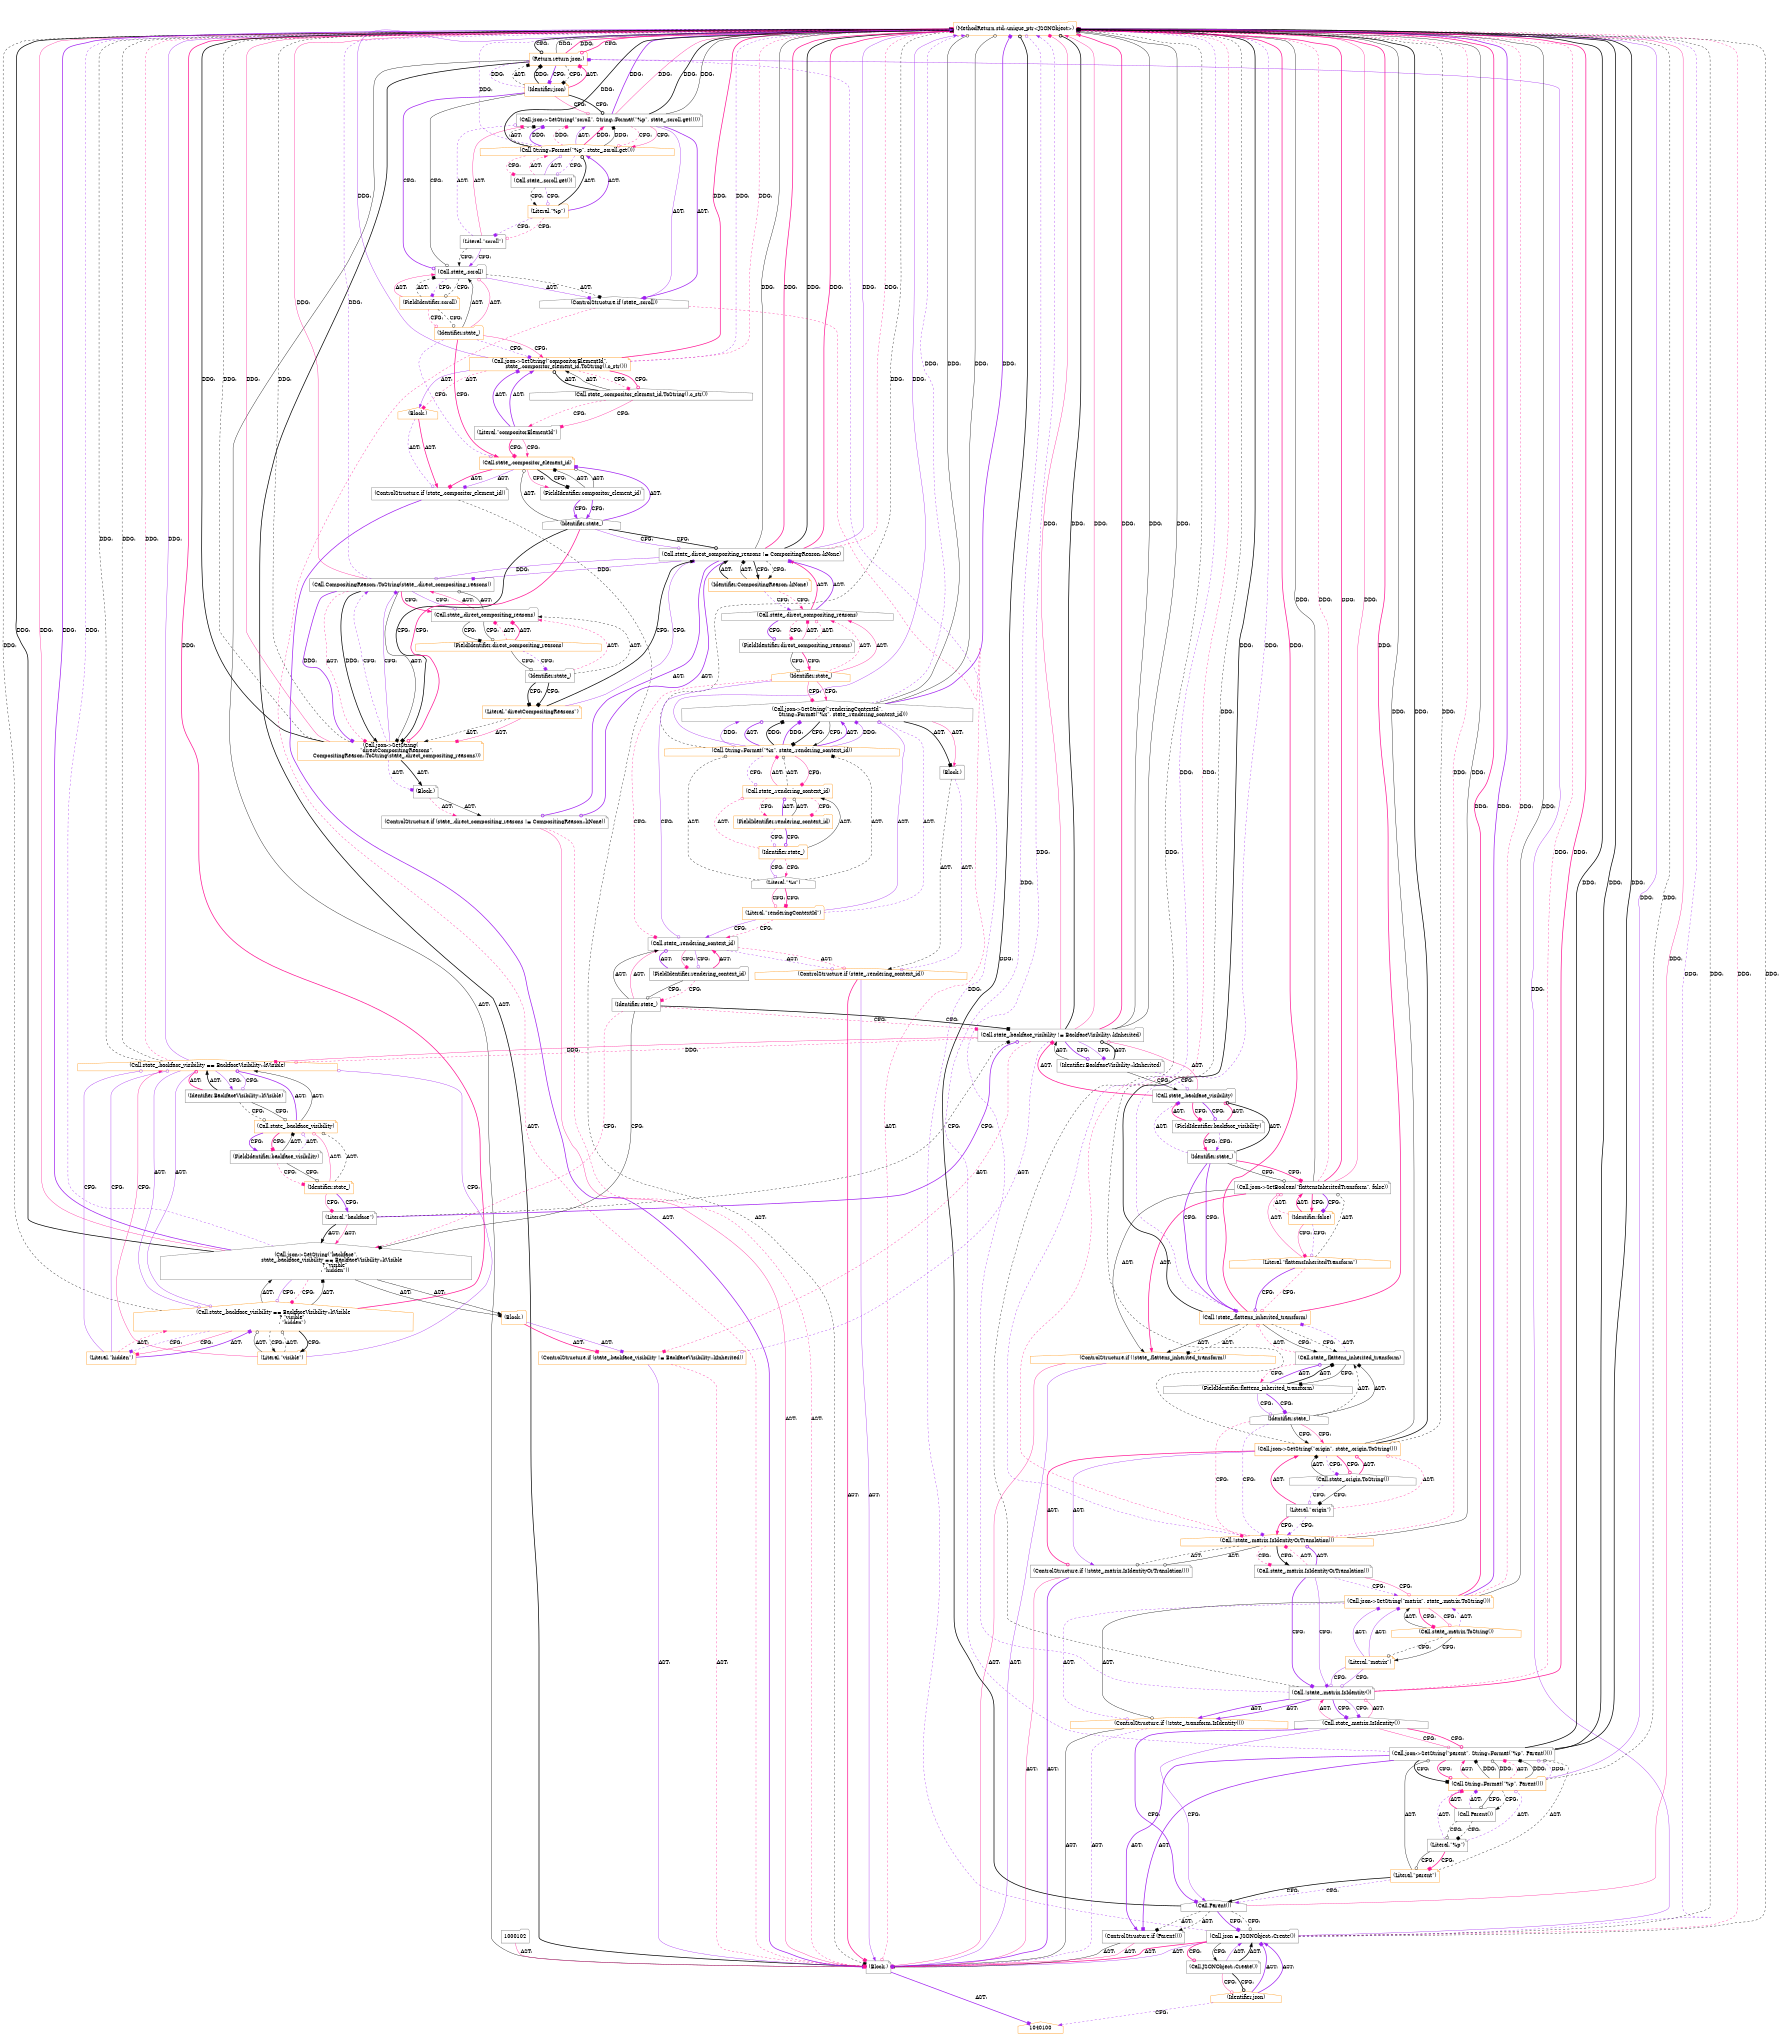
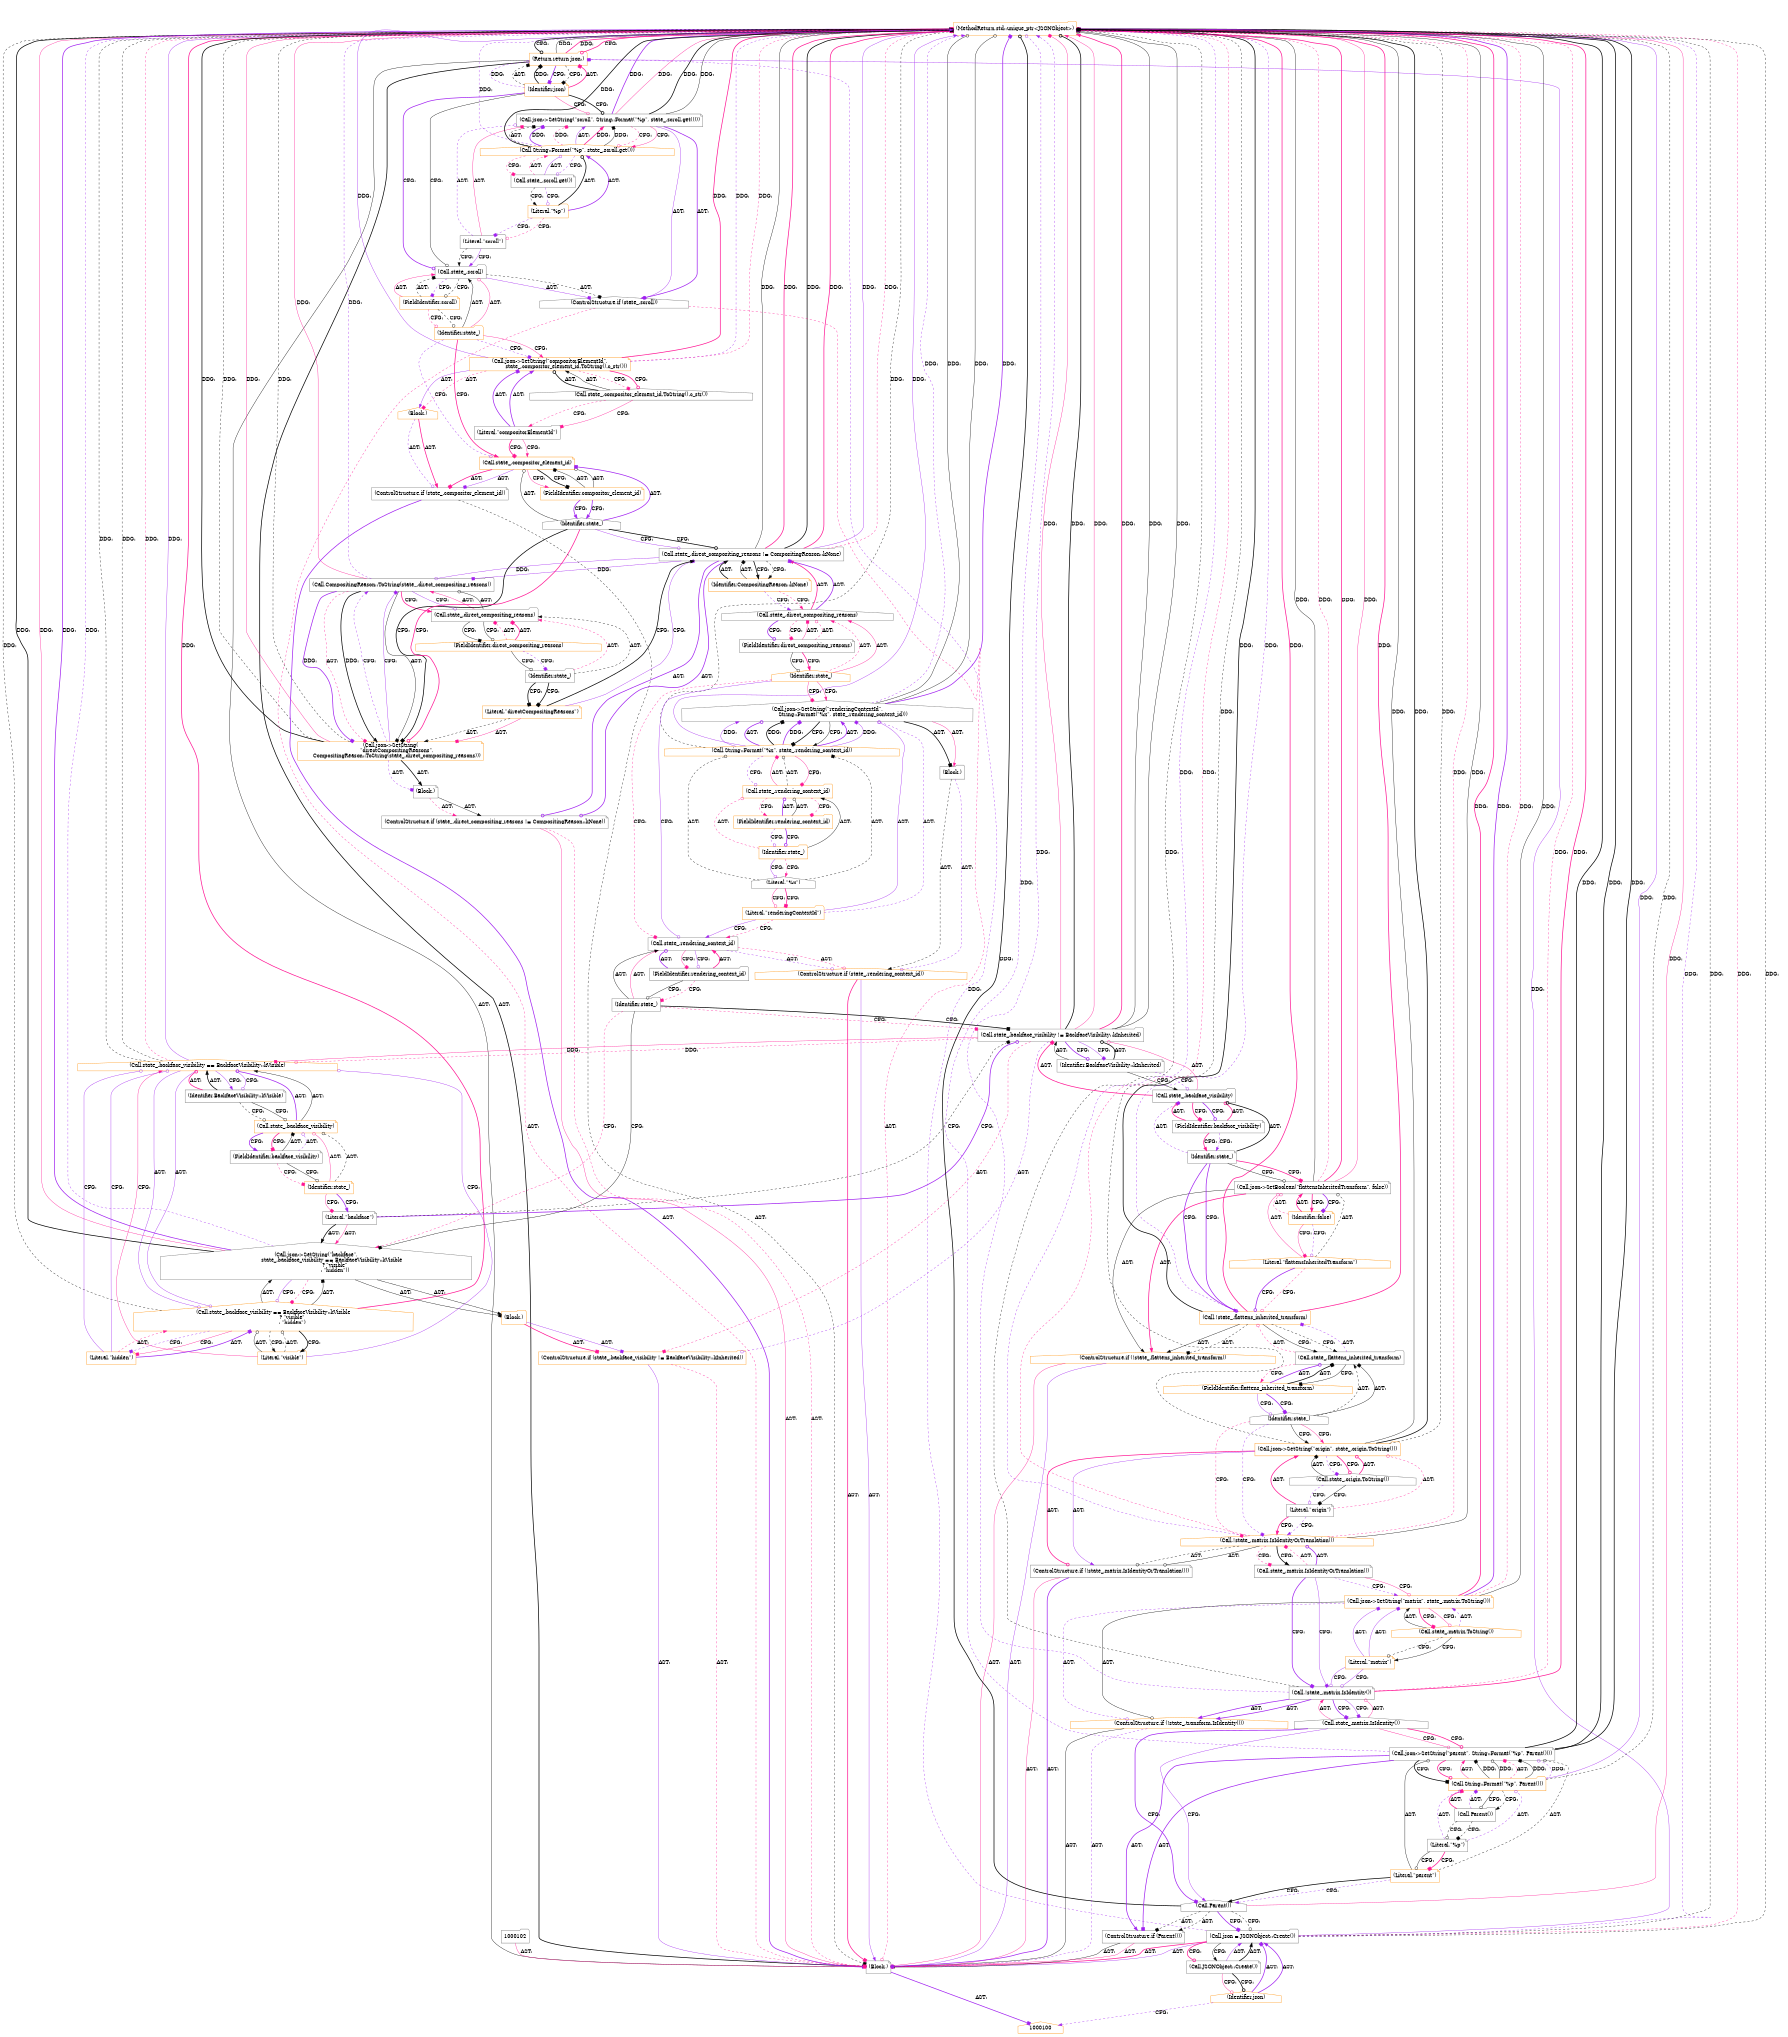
node "(FieldIdentifier,compositor_element_id)": color gray40 -> darkorange
node "(FieldIdentifier,flattens_inherited_transform)": color gray40 -> darkorange
node "1040100": label "1040100" -> "1000100"
